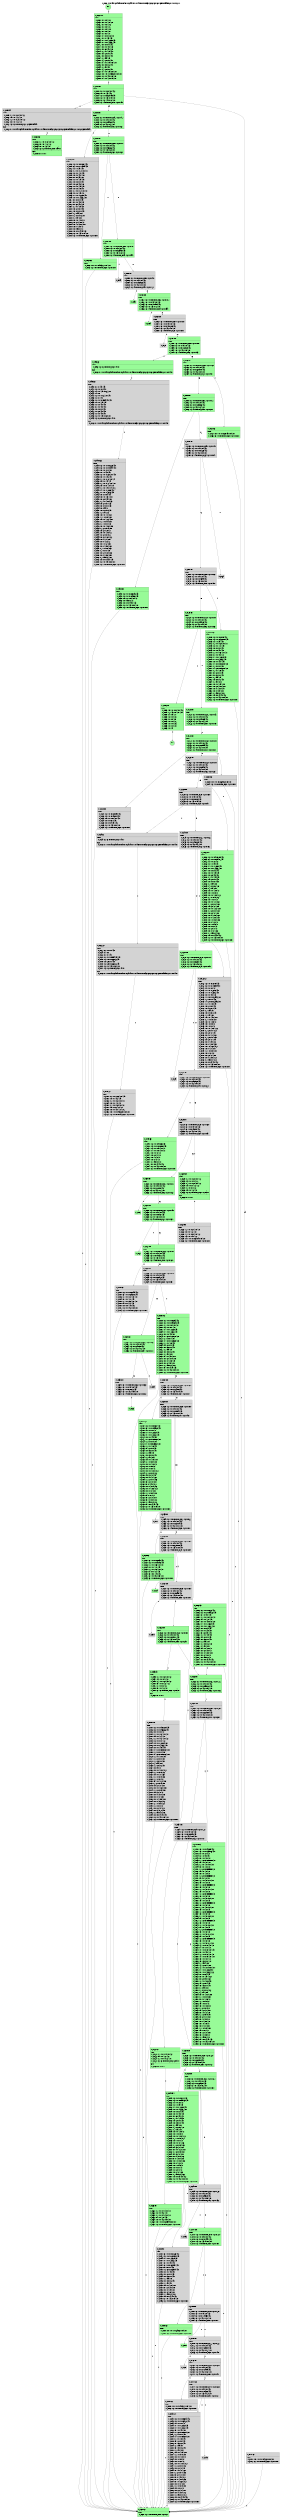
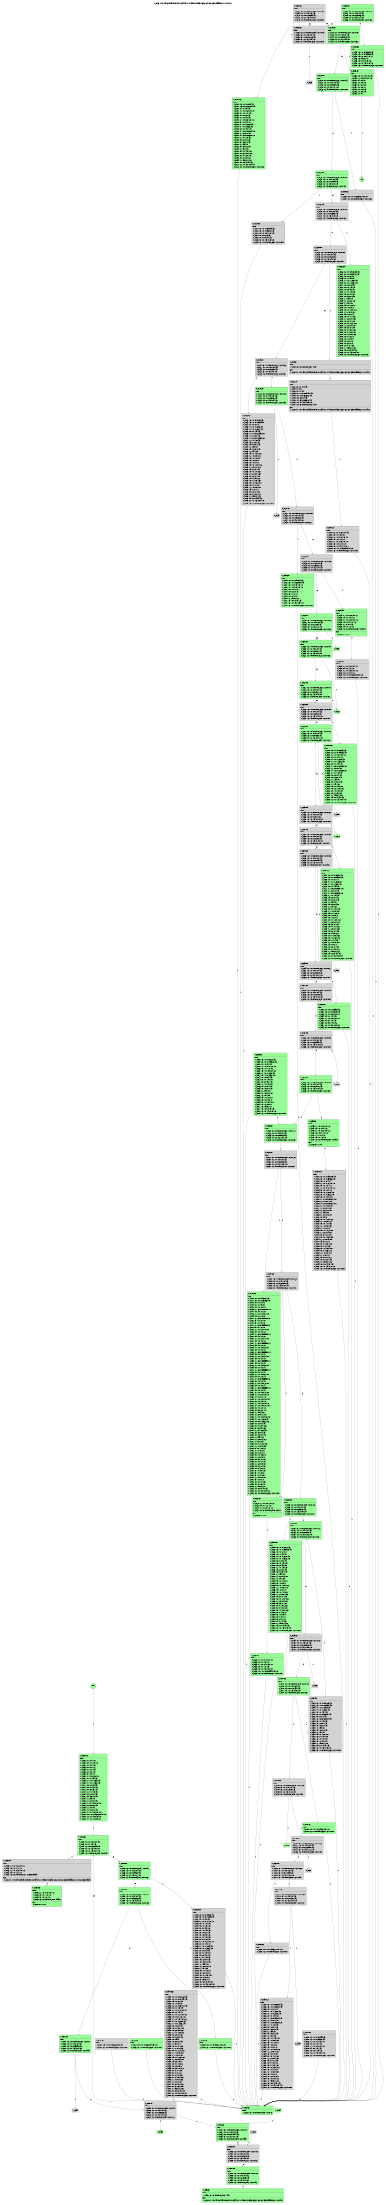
edge "0x40134f [28]" -> "0x40208e": reversed
edge "0x40136b [28]" -> "0x40241c": reversed
node "0x4013a3 [28]": removed
node "0x401e3f [52]": removed
edge "0x4013db [28]" -> "0x4013f7 [28]": reversed
edge "0x40144b [28]" -> "0x40228d [15]": now "0x40142f [28]" -> "0x40228d [15]"
edge "0x401547 [28]" -> "0x401dbb [36]": now "0x401547 [28]" -> "0x4024af"
edge "0x4012bf [32]" -> "0x40251b [5]": reversed
edge "0x402223 [106]" -> "0x4015b7 [28]": now "0x40159b [28]" -> "0x4015b7 [28]"
node "0x4024d9": removed
